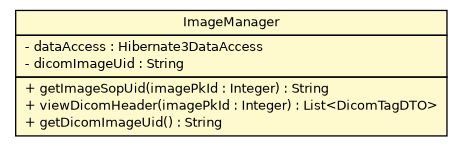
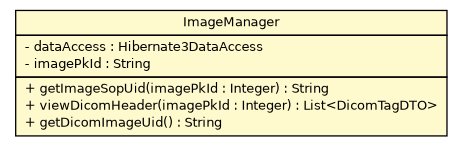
node "ImageManager": text "- dicomImageUid : String" -> "- imagePkId : String"
